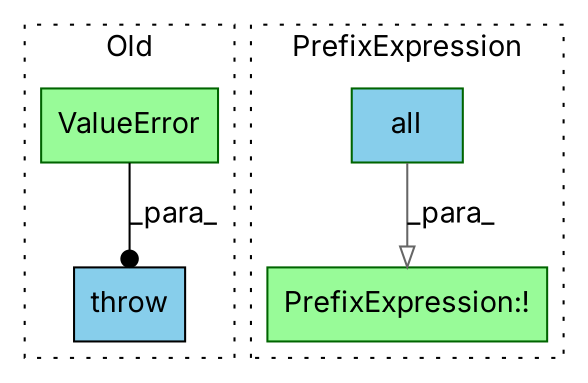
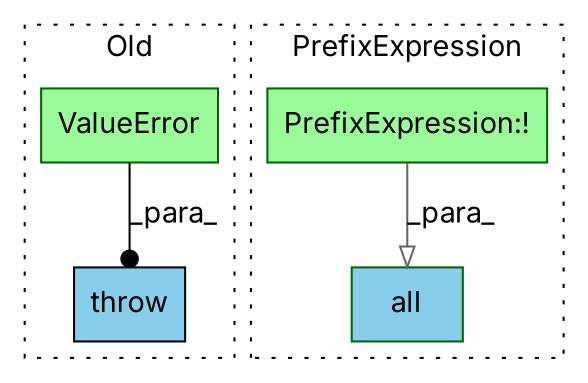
edge "all" -> "PrefixExpression:!": reversed
